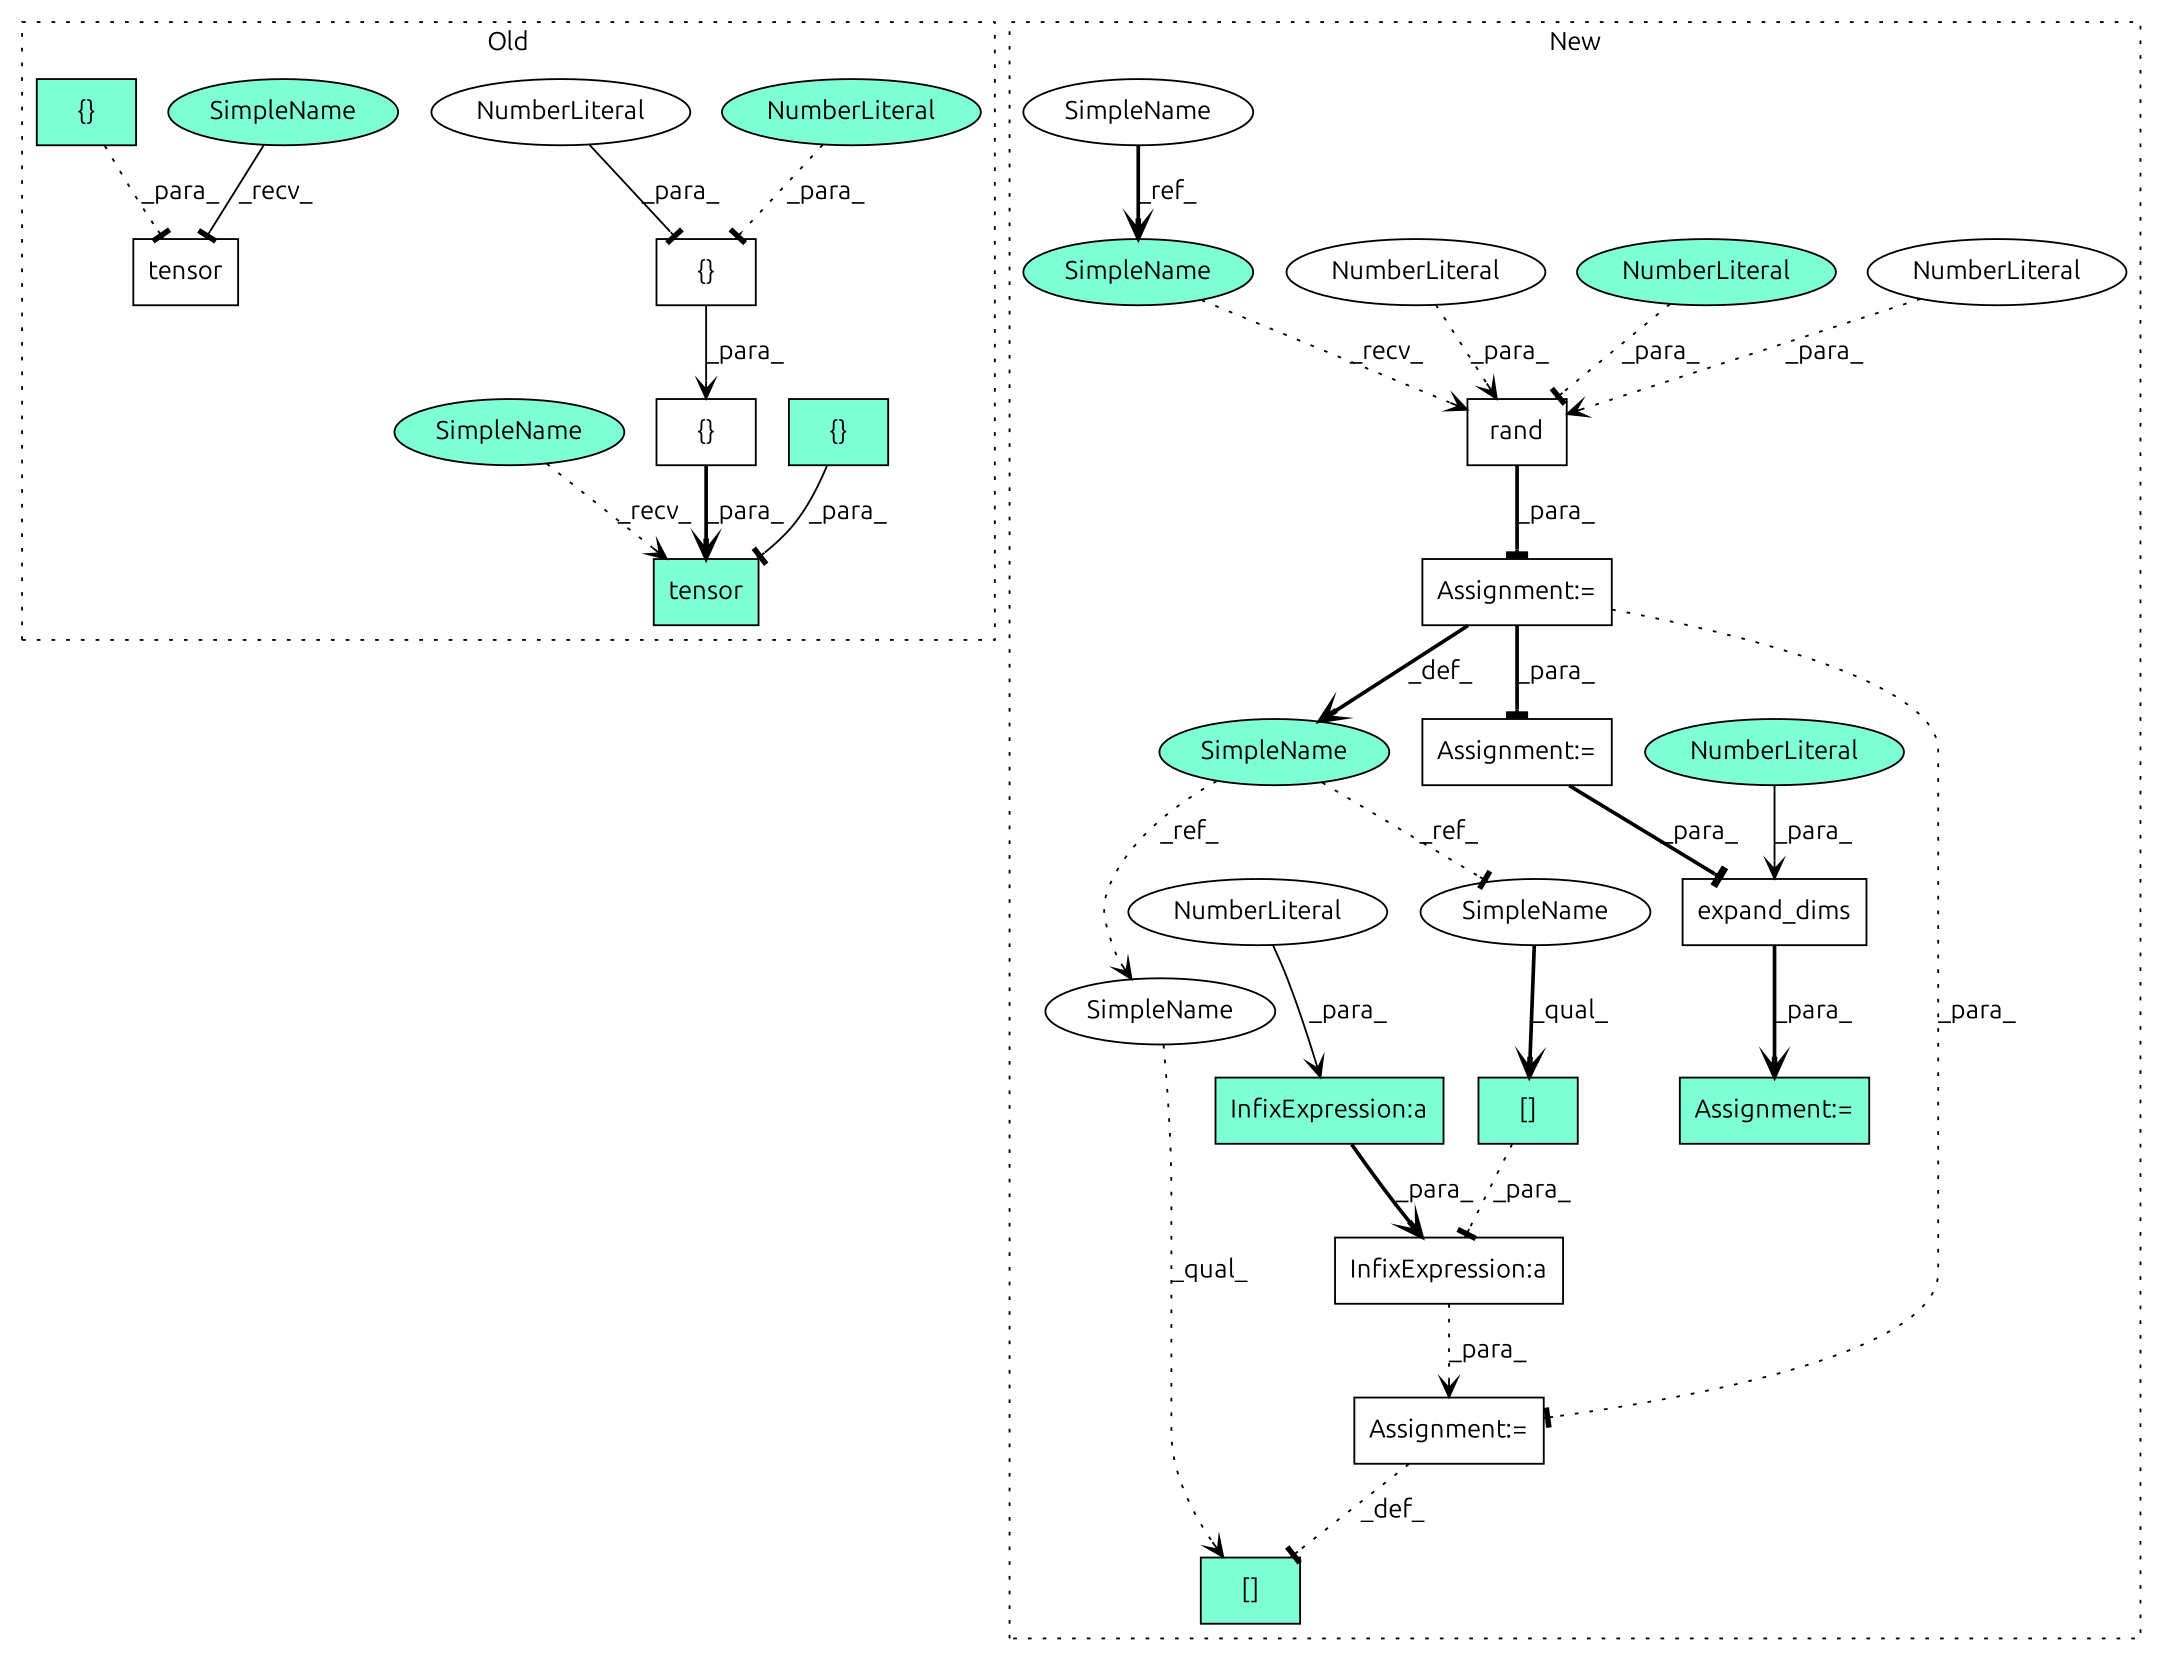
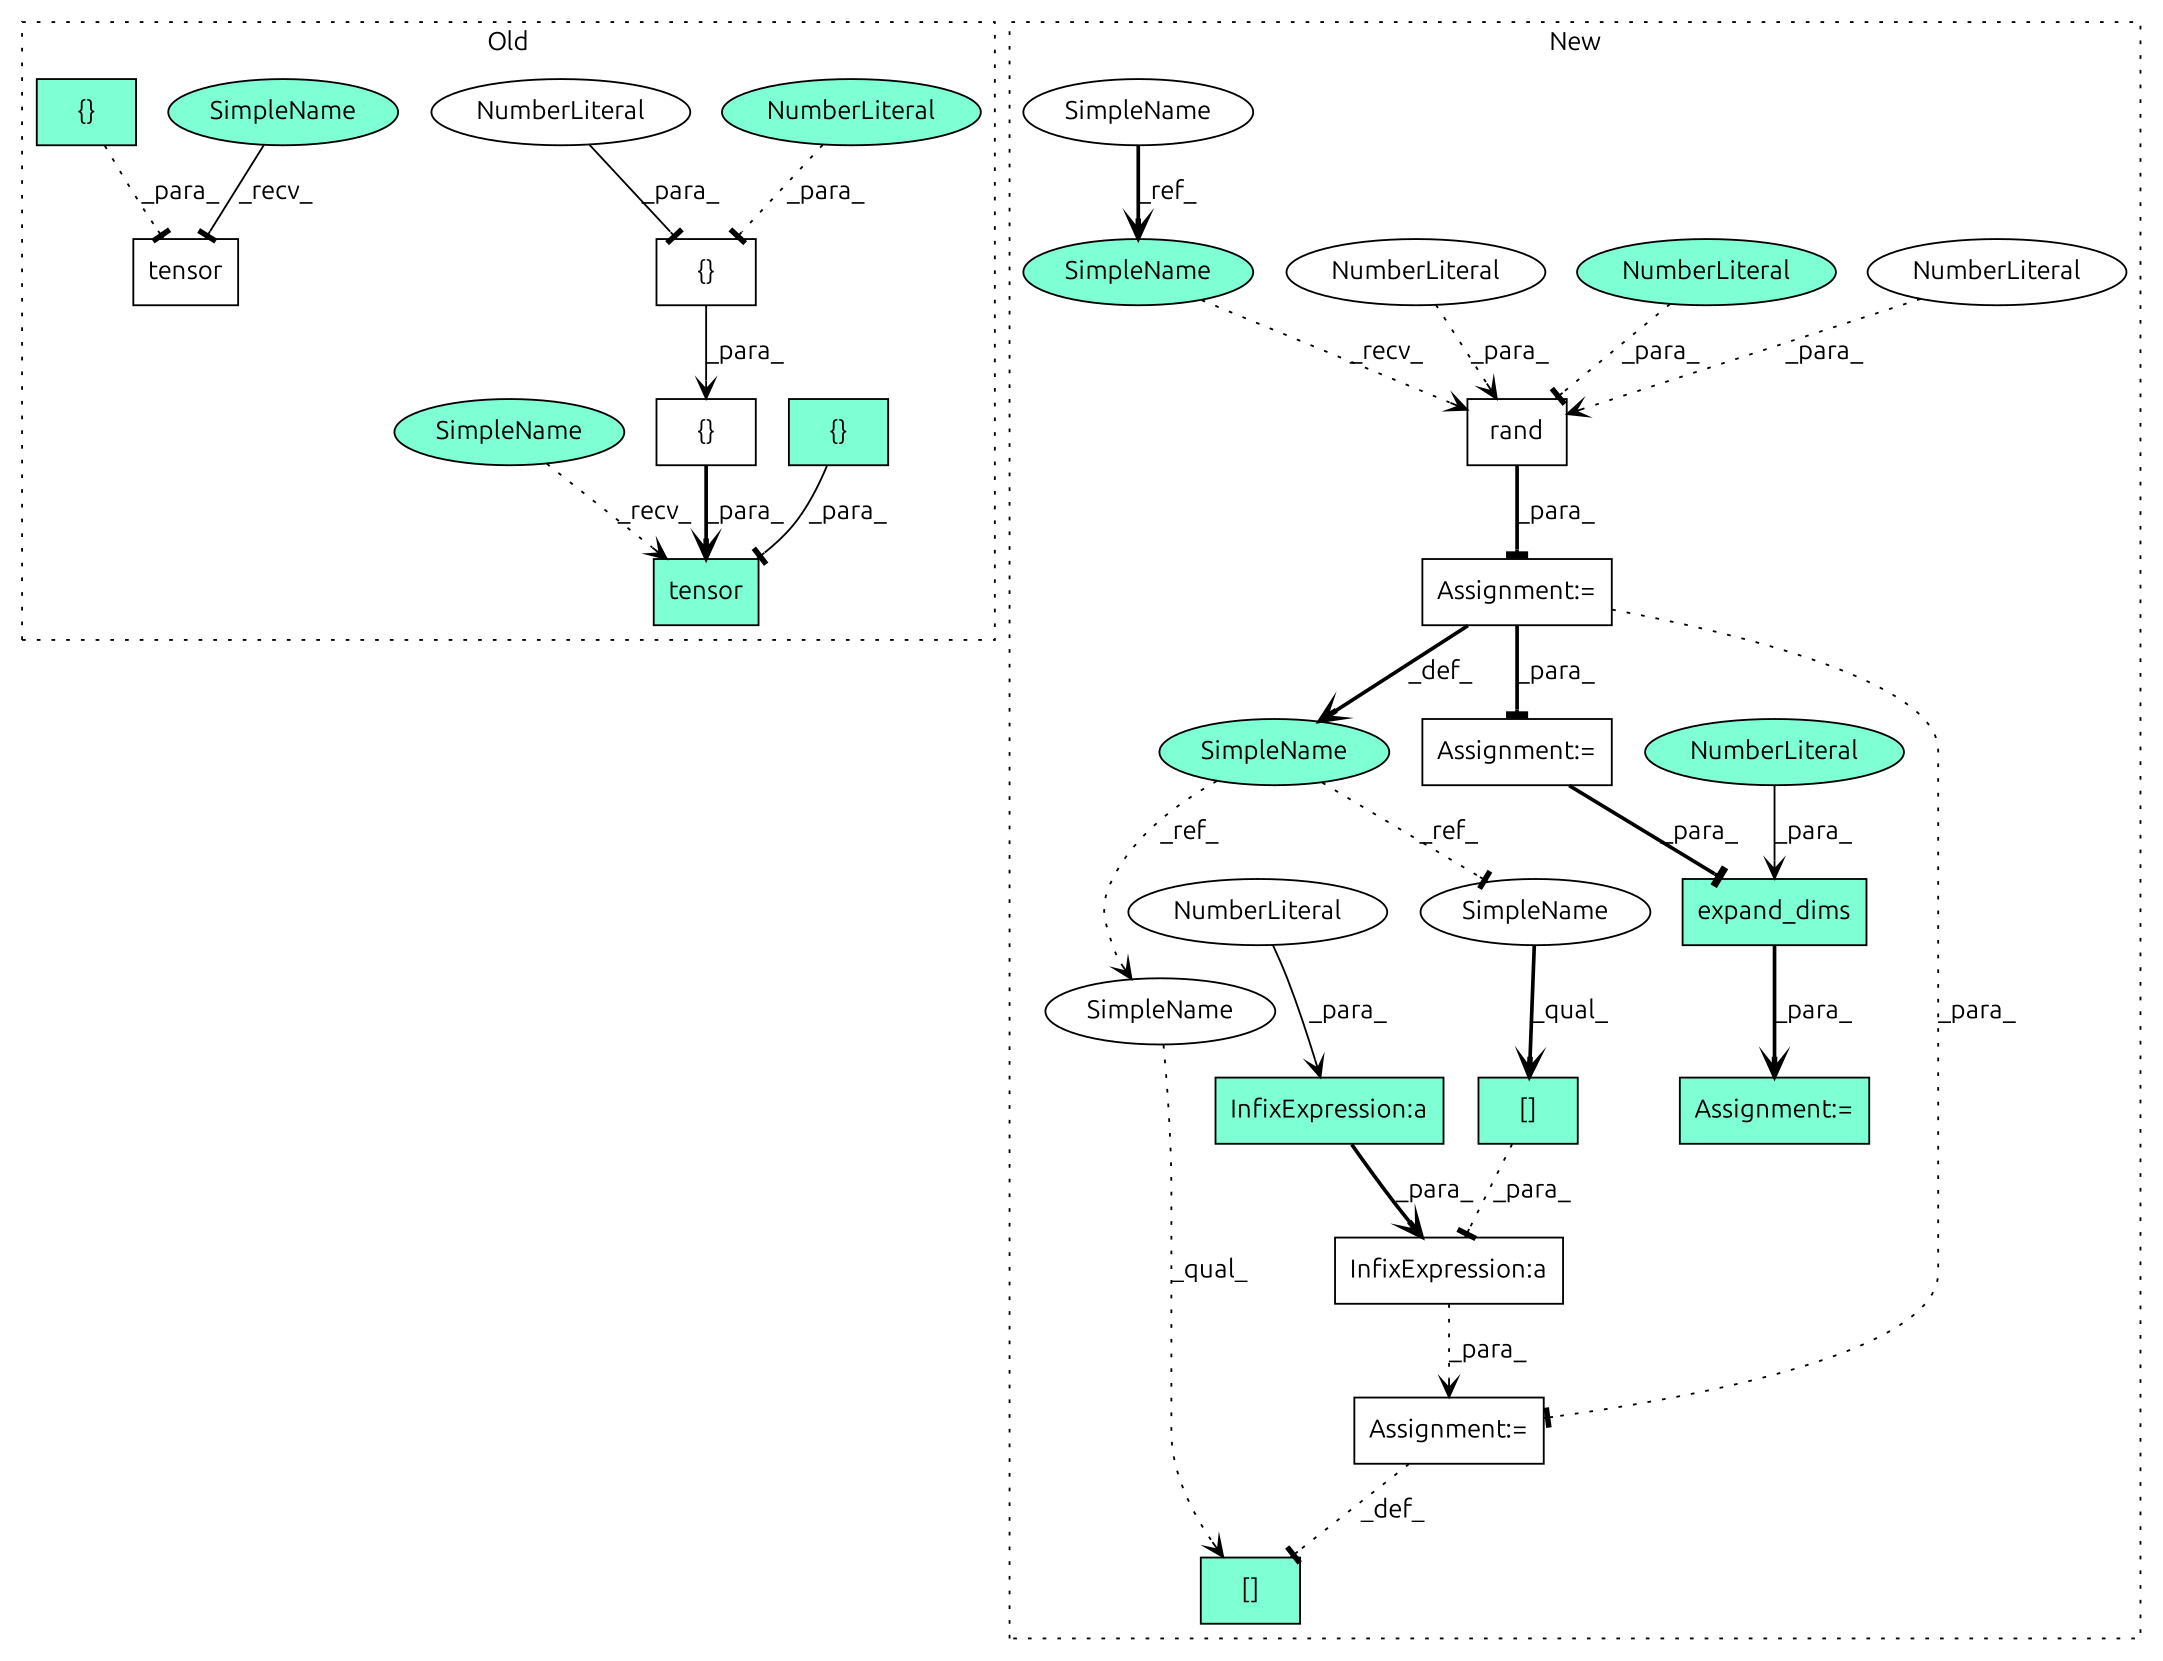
node "expand_dims": fillcolor white -> aquamarine
